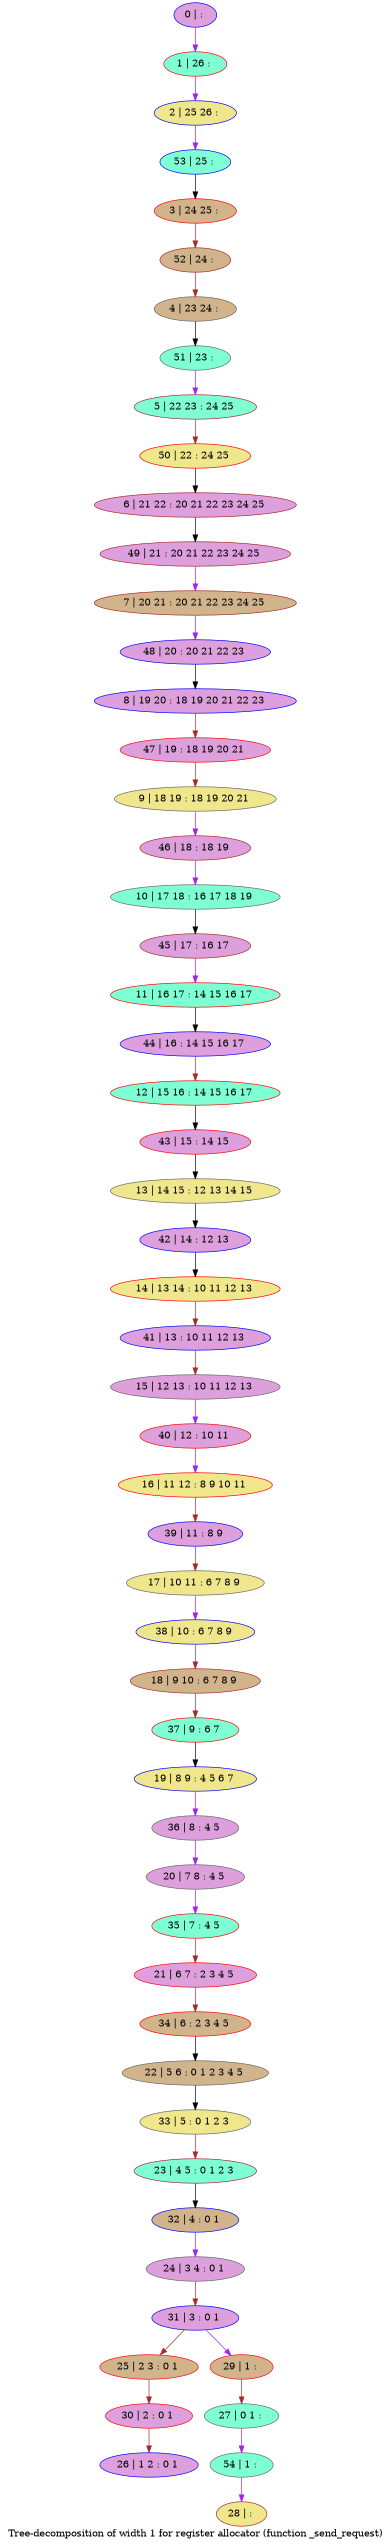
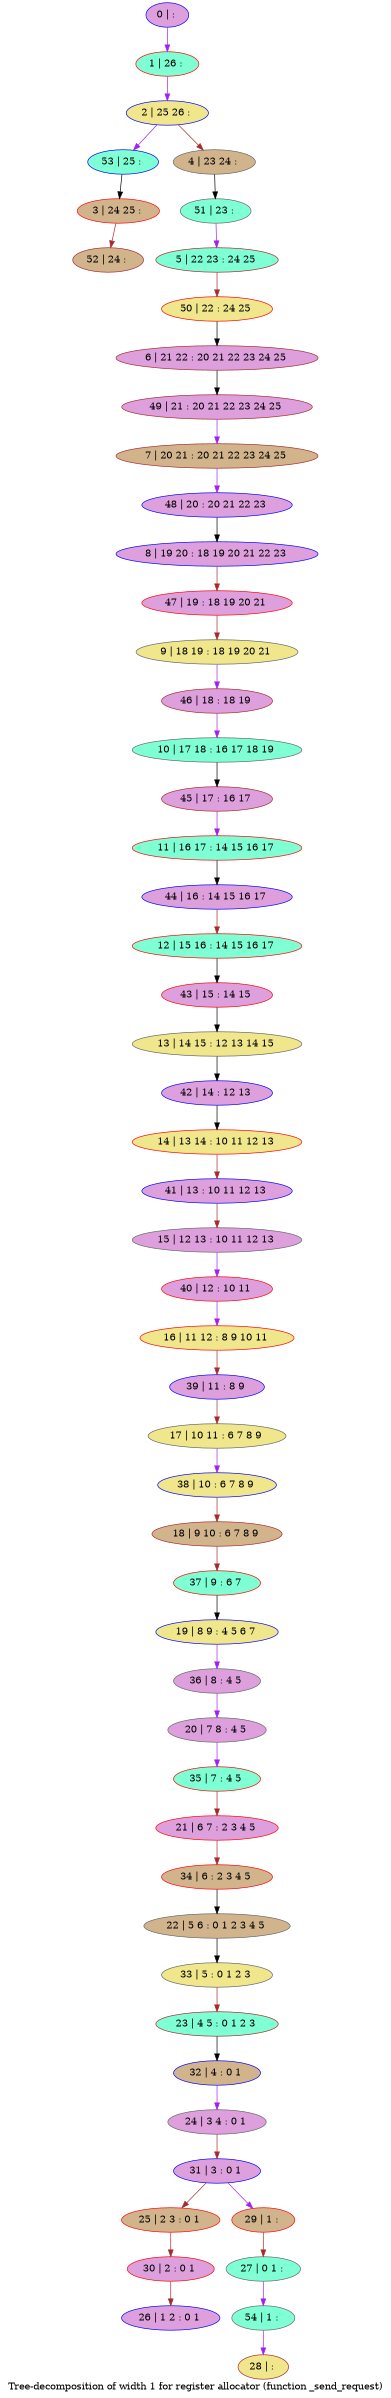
edge "52 | 24 :" -> "4 | 23 24 :": now "2 | 25 26 :" -> "4 | 23 24 :"
